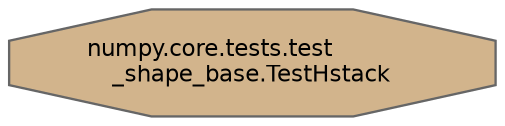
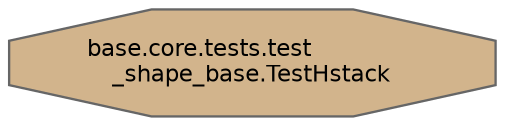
node "numpy.core.tests.test _shape_base.TestHstack": label "numpy.core.tests.test _shape_base.TestHstack" -> "base.core.tests.test _shape_base.TestHstack"
